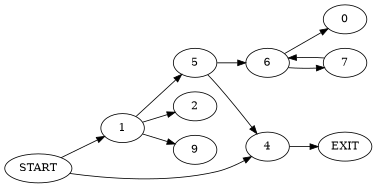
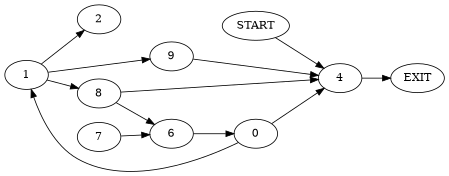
node "5": label "5" -> "8"
edge "9" -> "4": added
edge "6" -> "7": removed
edge "0" -> "4": added
edge "START" -> "1": now "0" -> "1"
